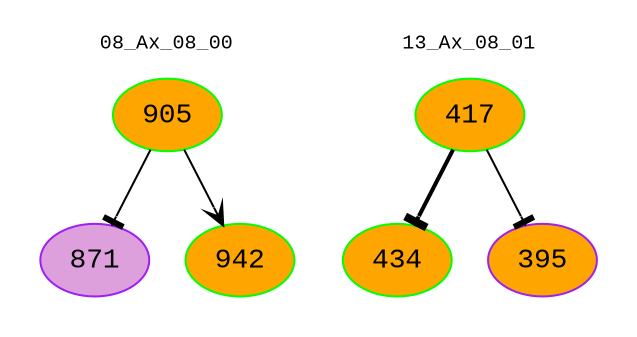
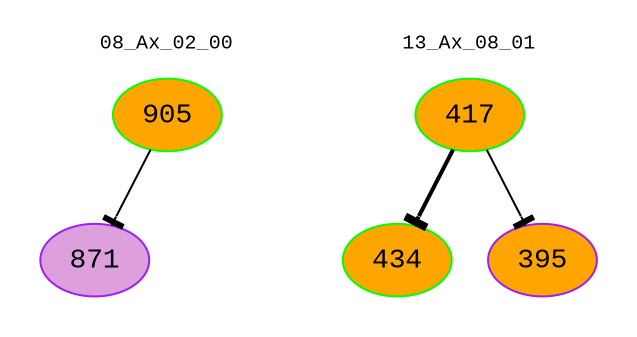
cluster "08_Ax_08_00": label "08_Ax_08_00" -> "08_Ax_02_00"
node "942": removed
